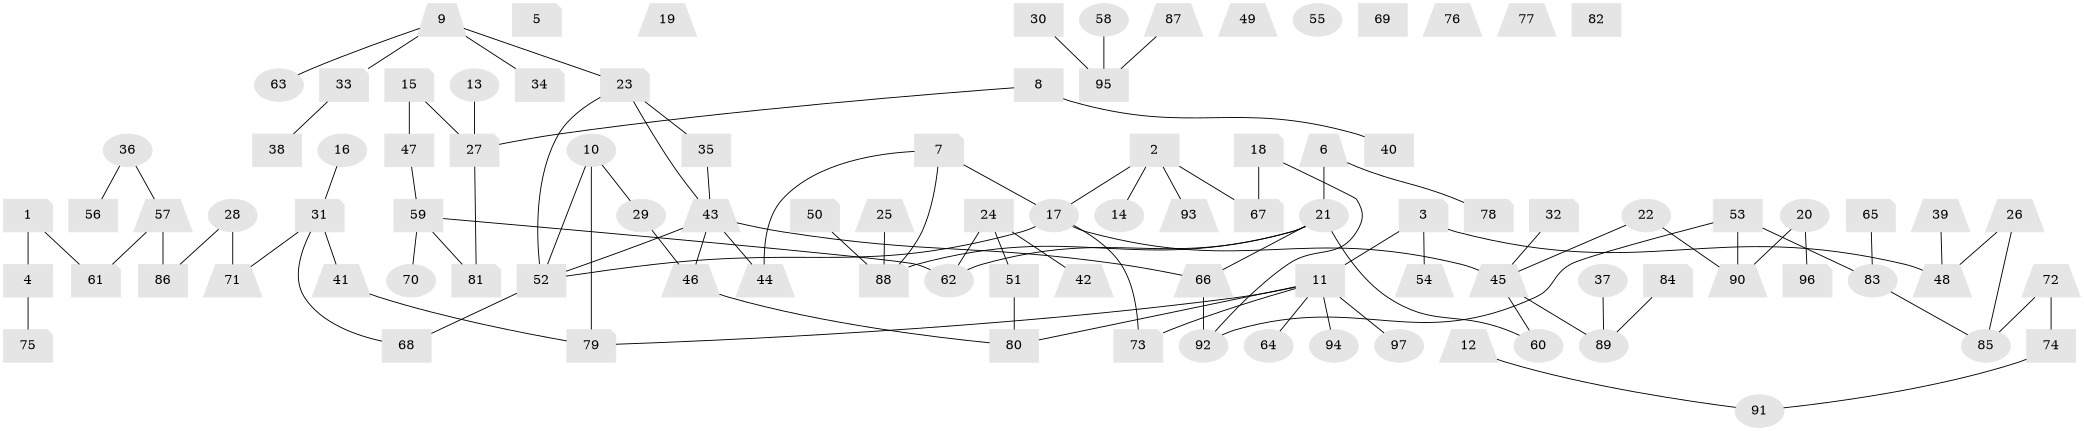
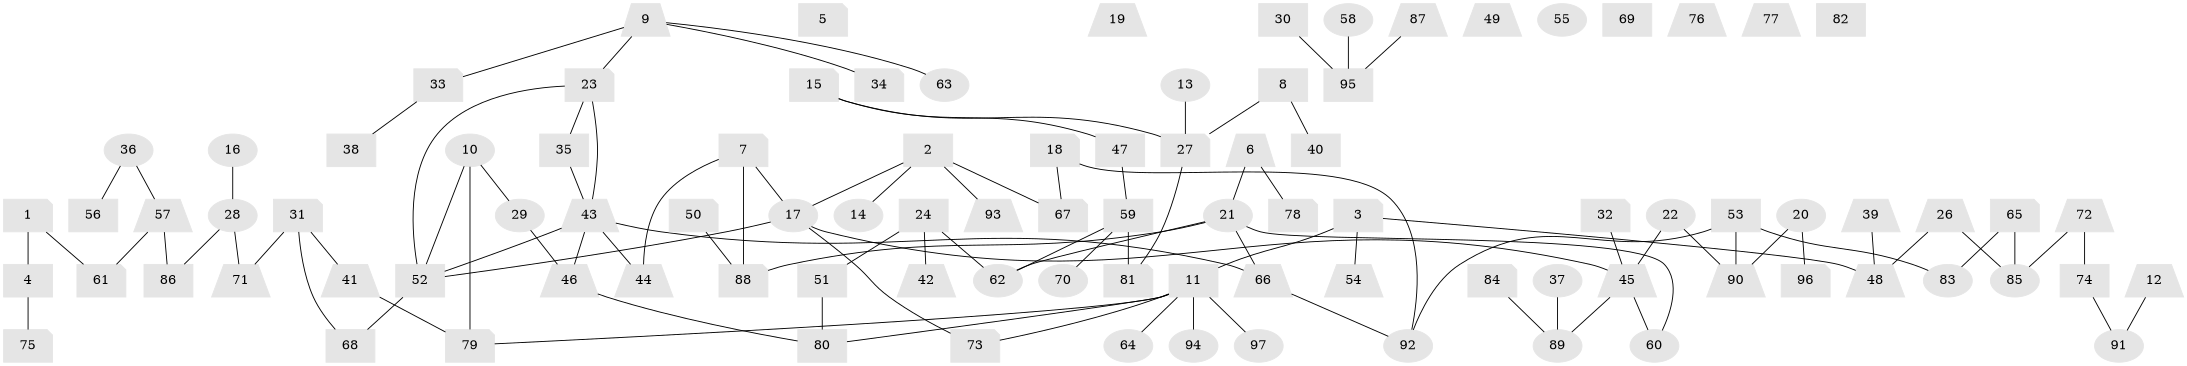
edge "16" -- "31": now "16" -- "28"
node "25": removed
edge "83" -- "85": now "65" -- "85"
